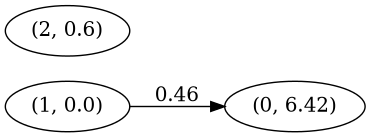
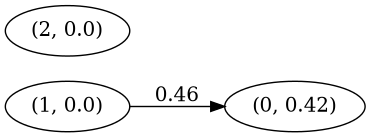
node "(2, 0.6)": label "(2, 0.6)" -> "(2, 0.0)"
node "(0, 6.42)": label "(0, 6.42)" -> "(0, 0.42)"
